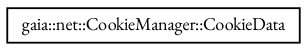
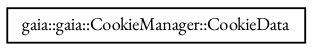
node "gaia::net::CookieManager::CookieData": label "gaia::net::CookieManager::CookieData" -> "gaia::gaia::CookieManager::CookieData"
